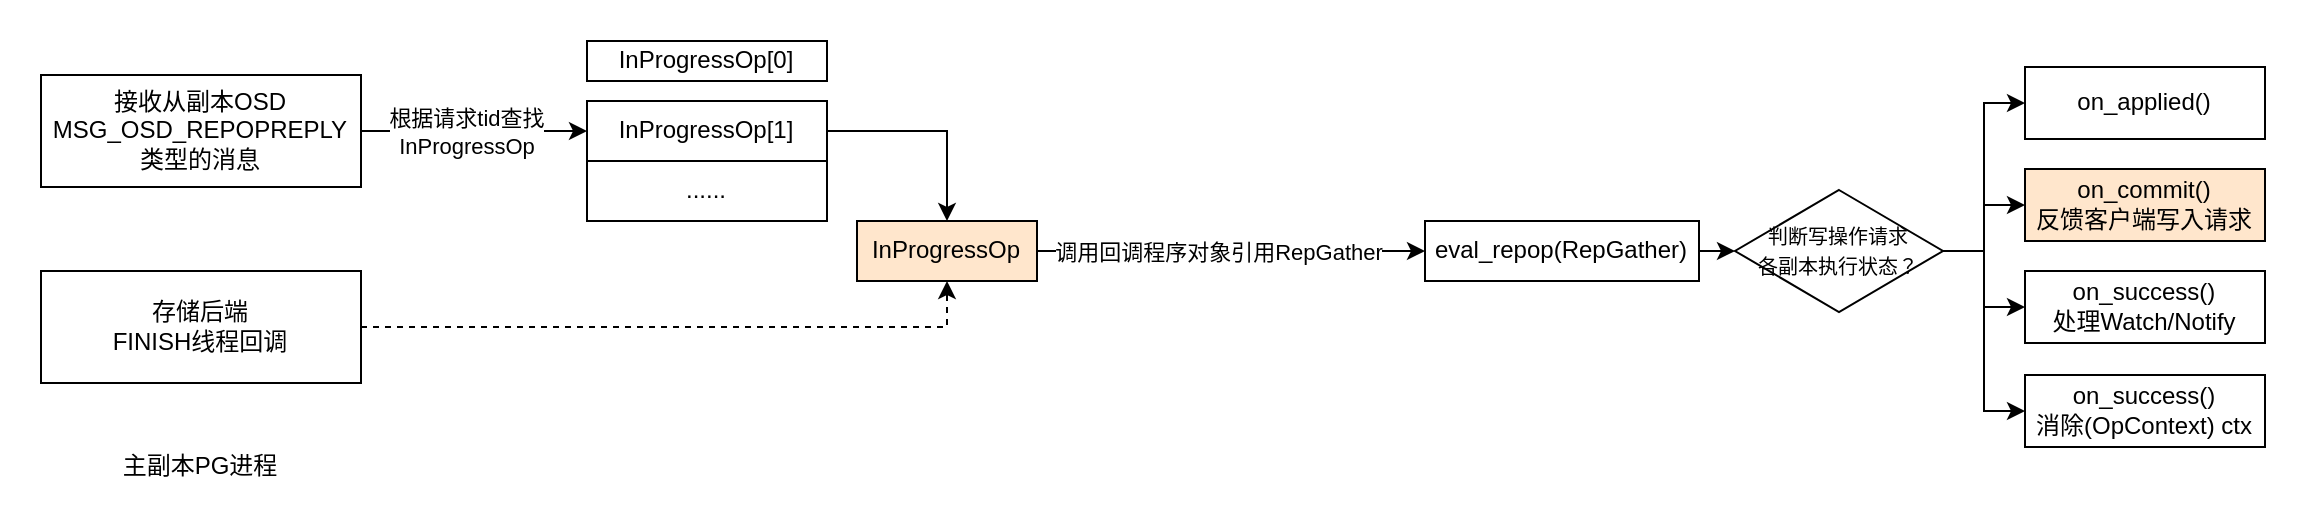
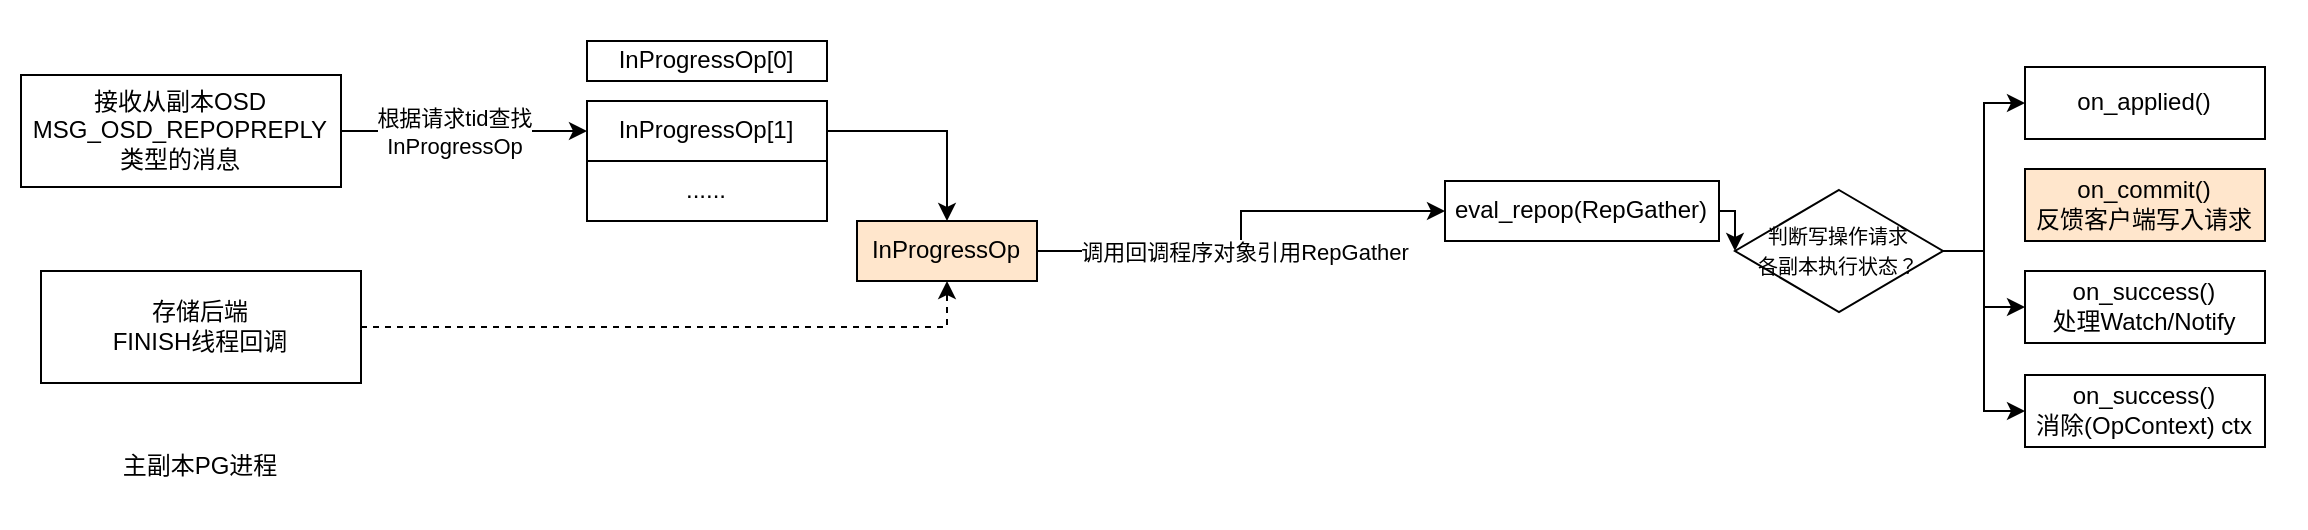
node "接收从副本OSD MSG_OSD_REPOPREPLY 类型的消息": moved (201, 131) -> (181, 131)
edge "判断写操作请求 各副本执行状态？" -> "on_commit() 反馈客户端写入请求": removed
node "eval_repop(RepGather)": moved (1562, 251) -> (1582, 211)
